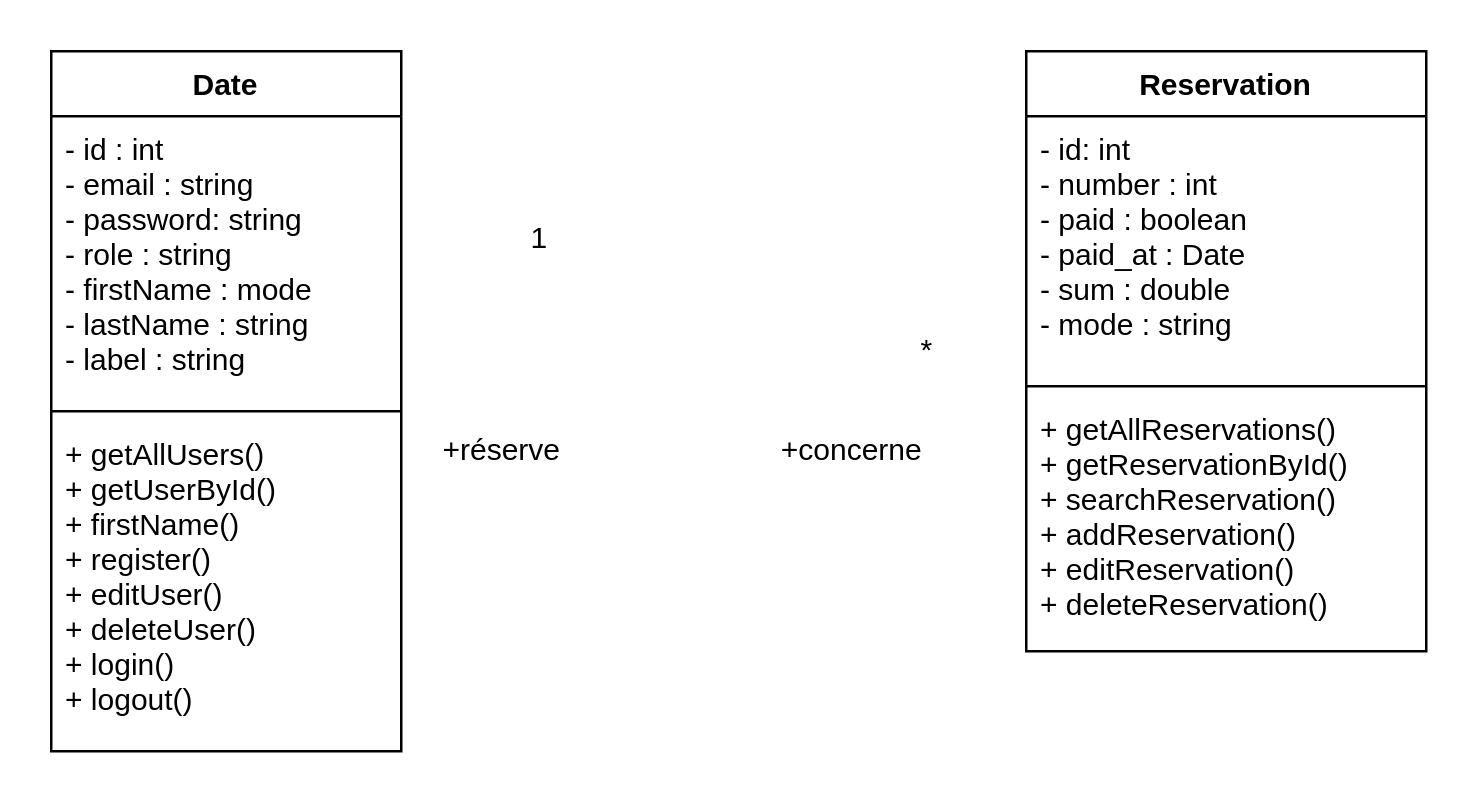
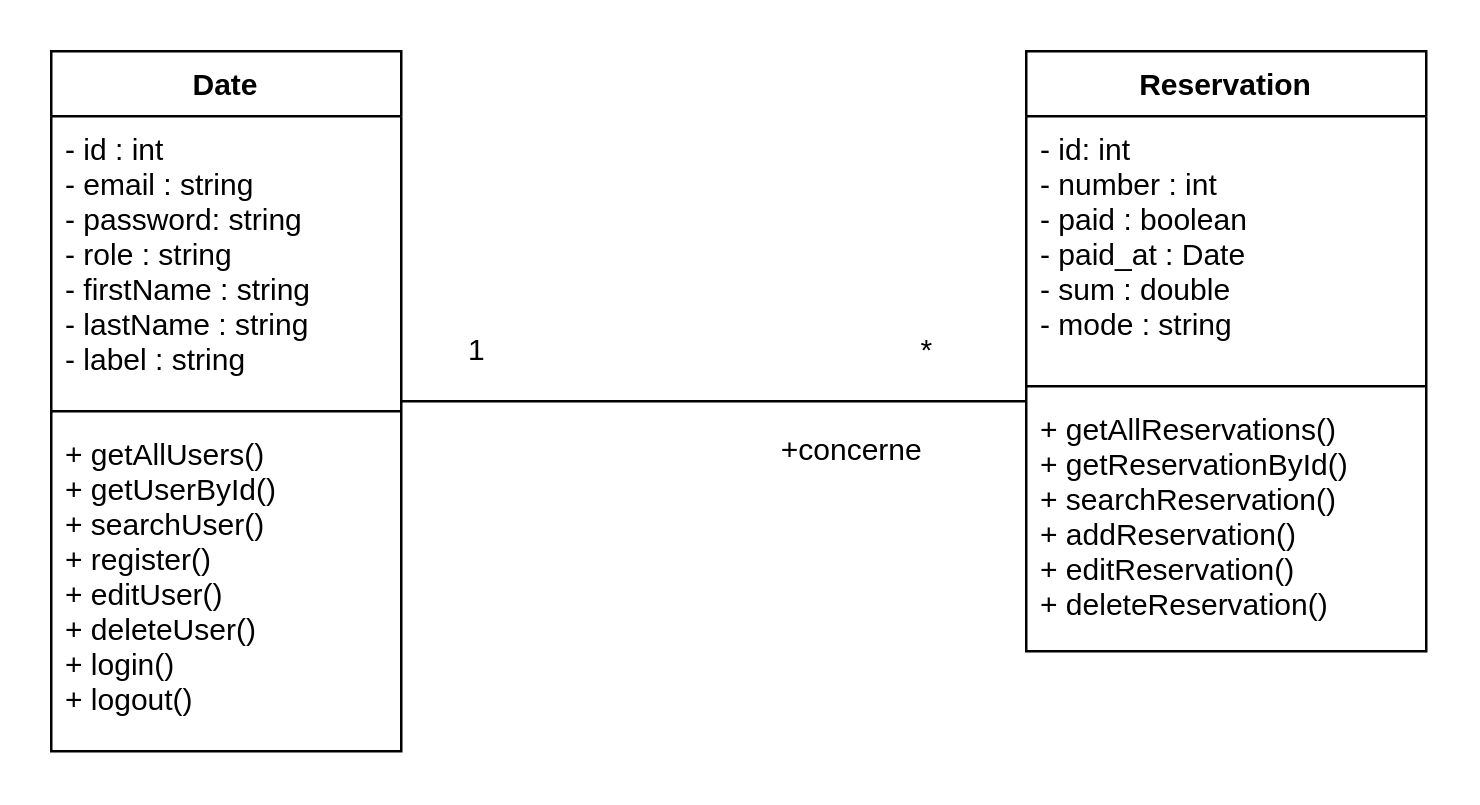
node "- id : int - email : string - password: string - role : string - firstName : mode - lastName : string - label : string": label "- id : int - email : string - password: string - role : string - firstName : mode - lastName : string - label : string" -> "- id : int - email : string - password: string - role : string - firstName : string - lastName : string - label : string"
node "1": moved (539, 239) -> (476, 351)
edge "Date" -- "+ getAllReservations() + getReservationById() + searchReservation() + addReservation() + editReservation() + deleteReservation()": added
node "+réserve": removed
node "+ getAllUsers() + getUserById() + firstName() + register() + editUser() + deleteUser() + login() + logout()": label "+ getAllUsers() + getUserById() + firstName() + register() + editUser() + deleteUser() + login() + logout()" -> "+ getAllUsers() + getUserById() + searchUser() + register() + editUser() + deleteUser() + login() + logout()"
